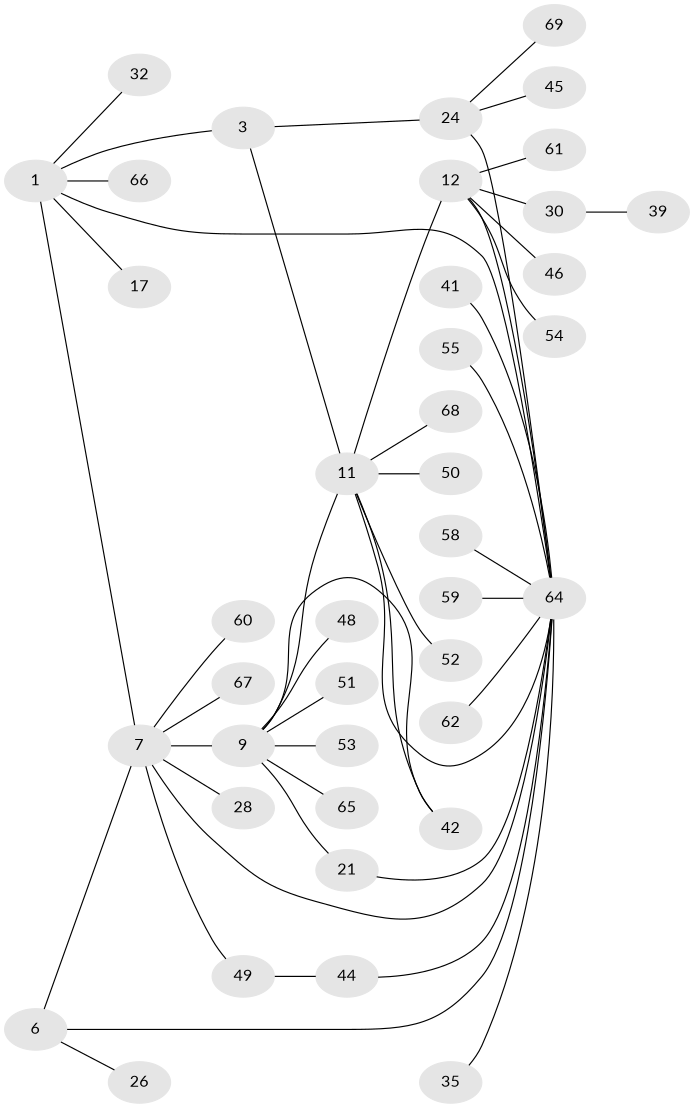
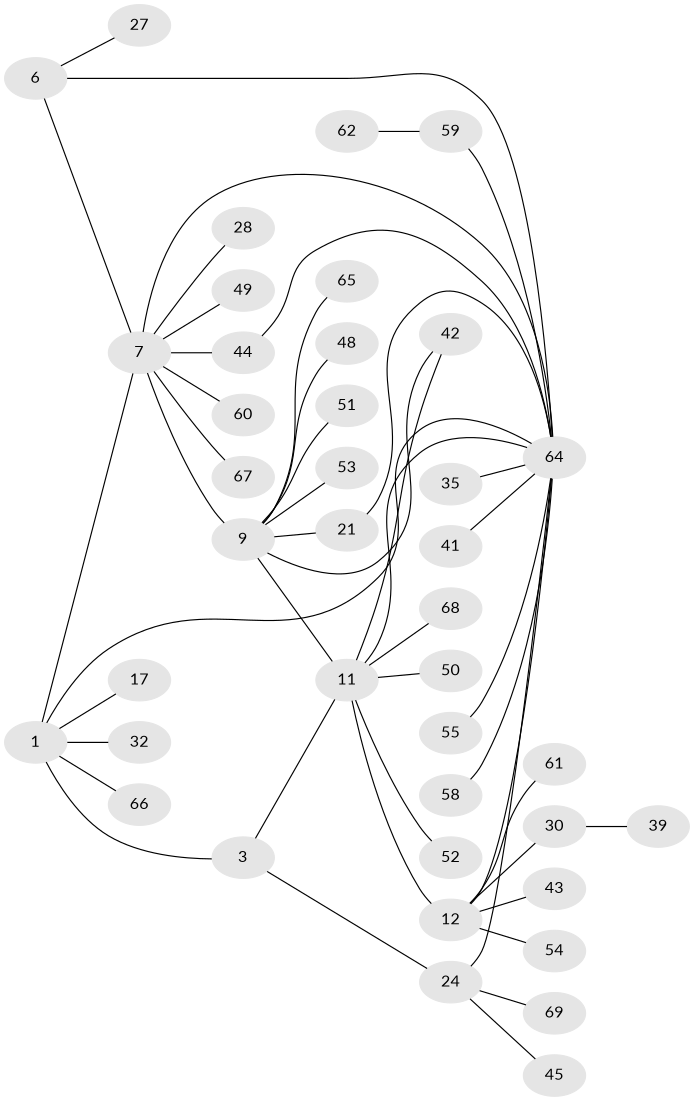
node "46": label "46" -> "43"
edge "64" -- "62": now "59" -- "62"
edge "49" -- "44": now "7" -- "44"
node "26": label "26" -> "27"
